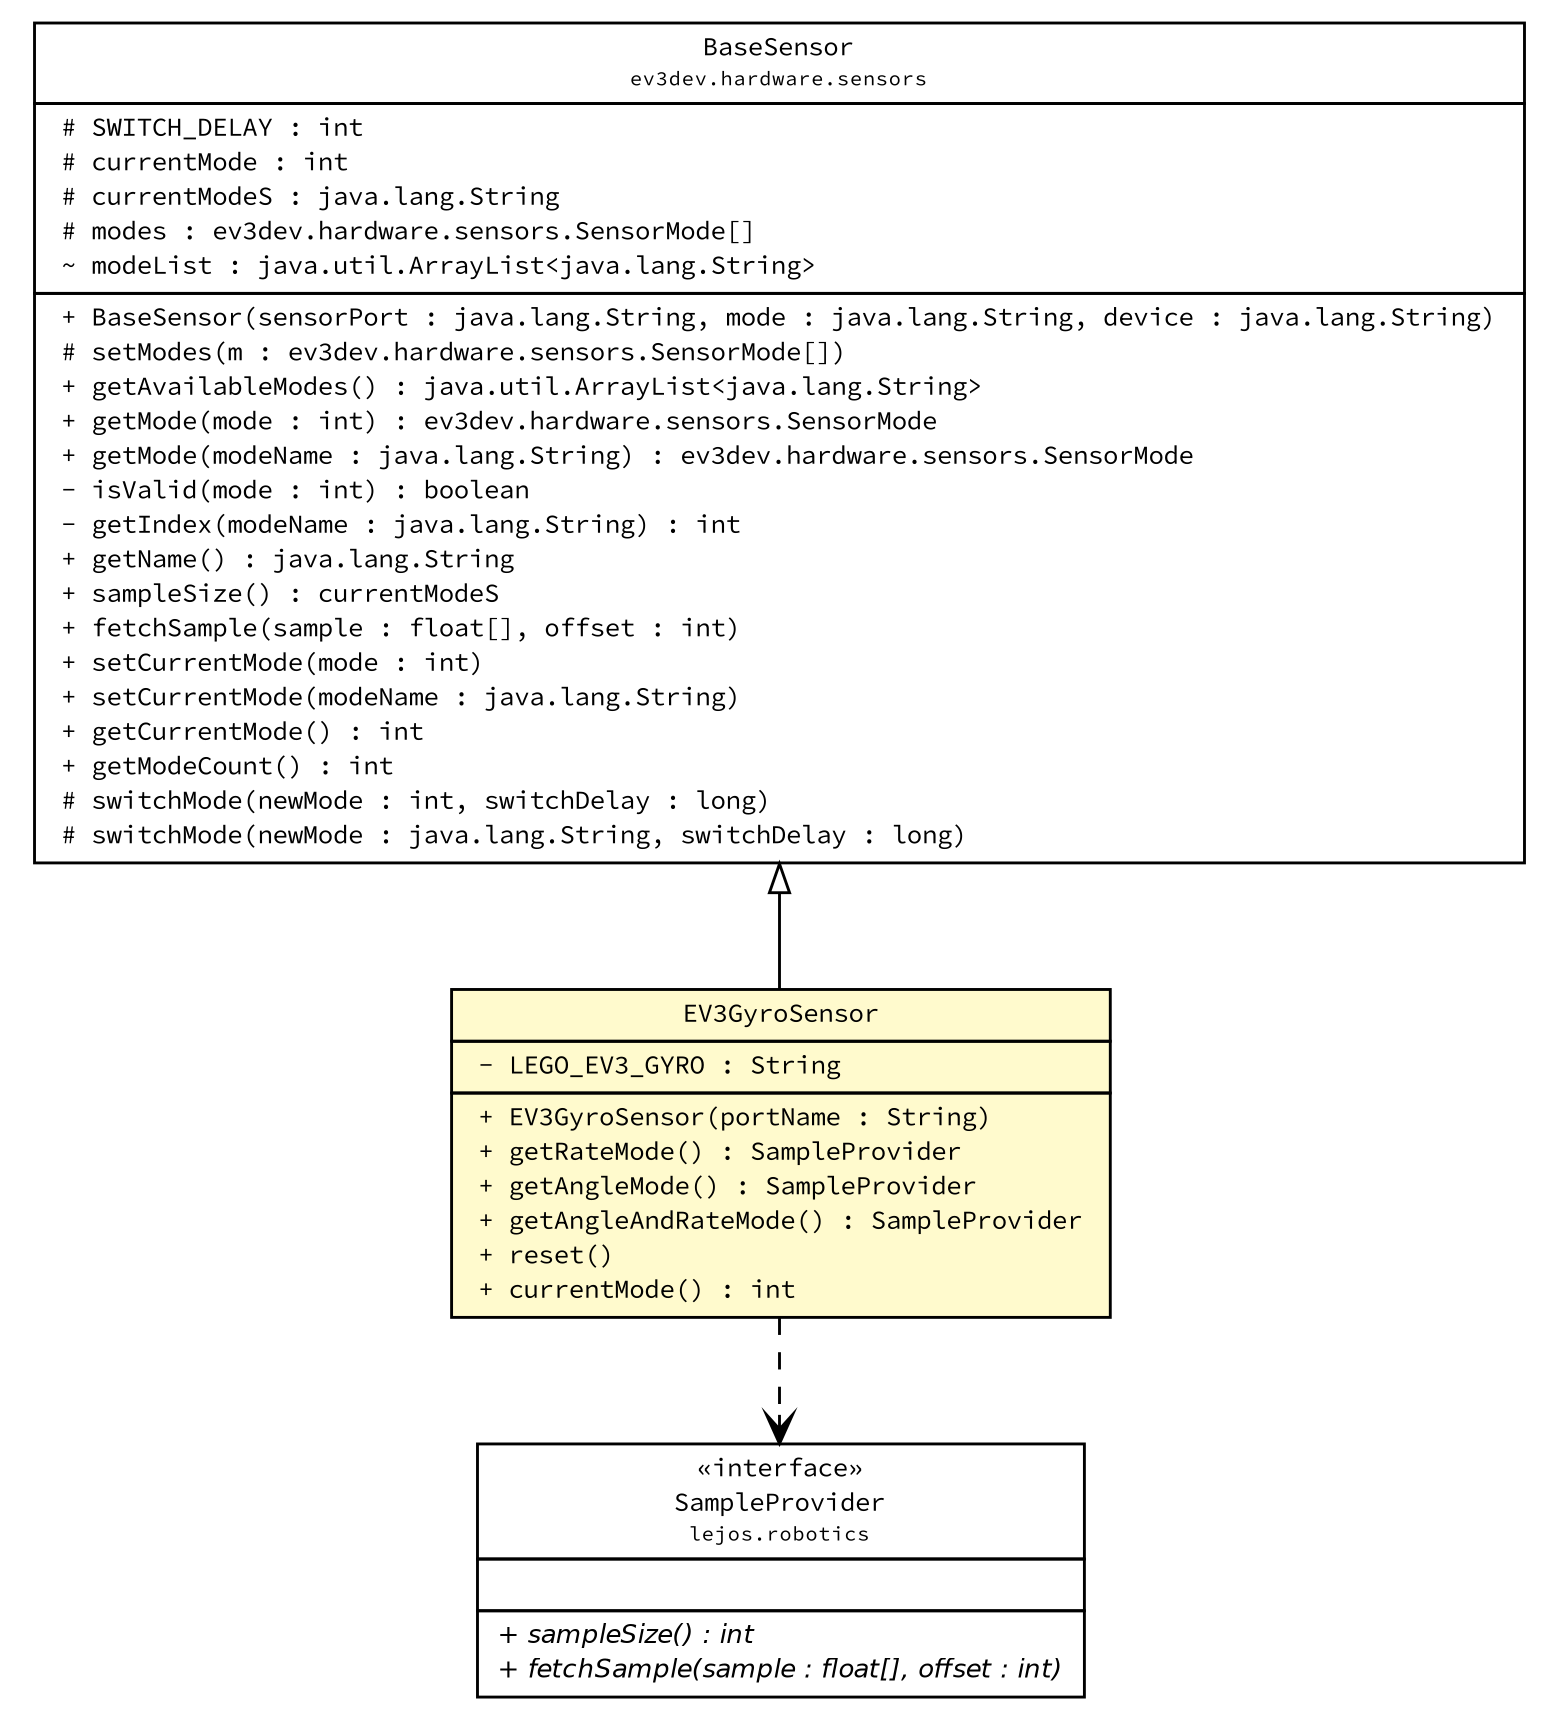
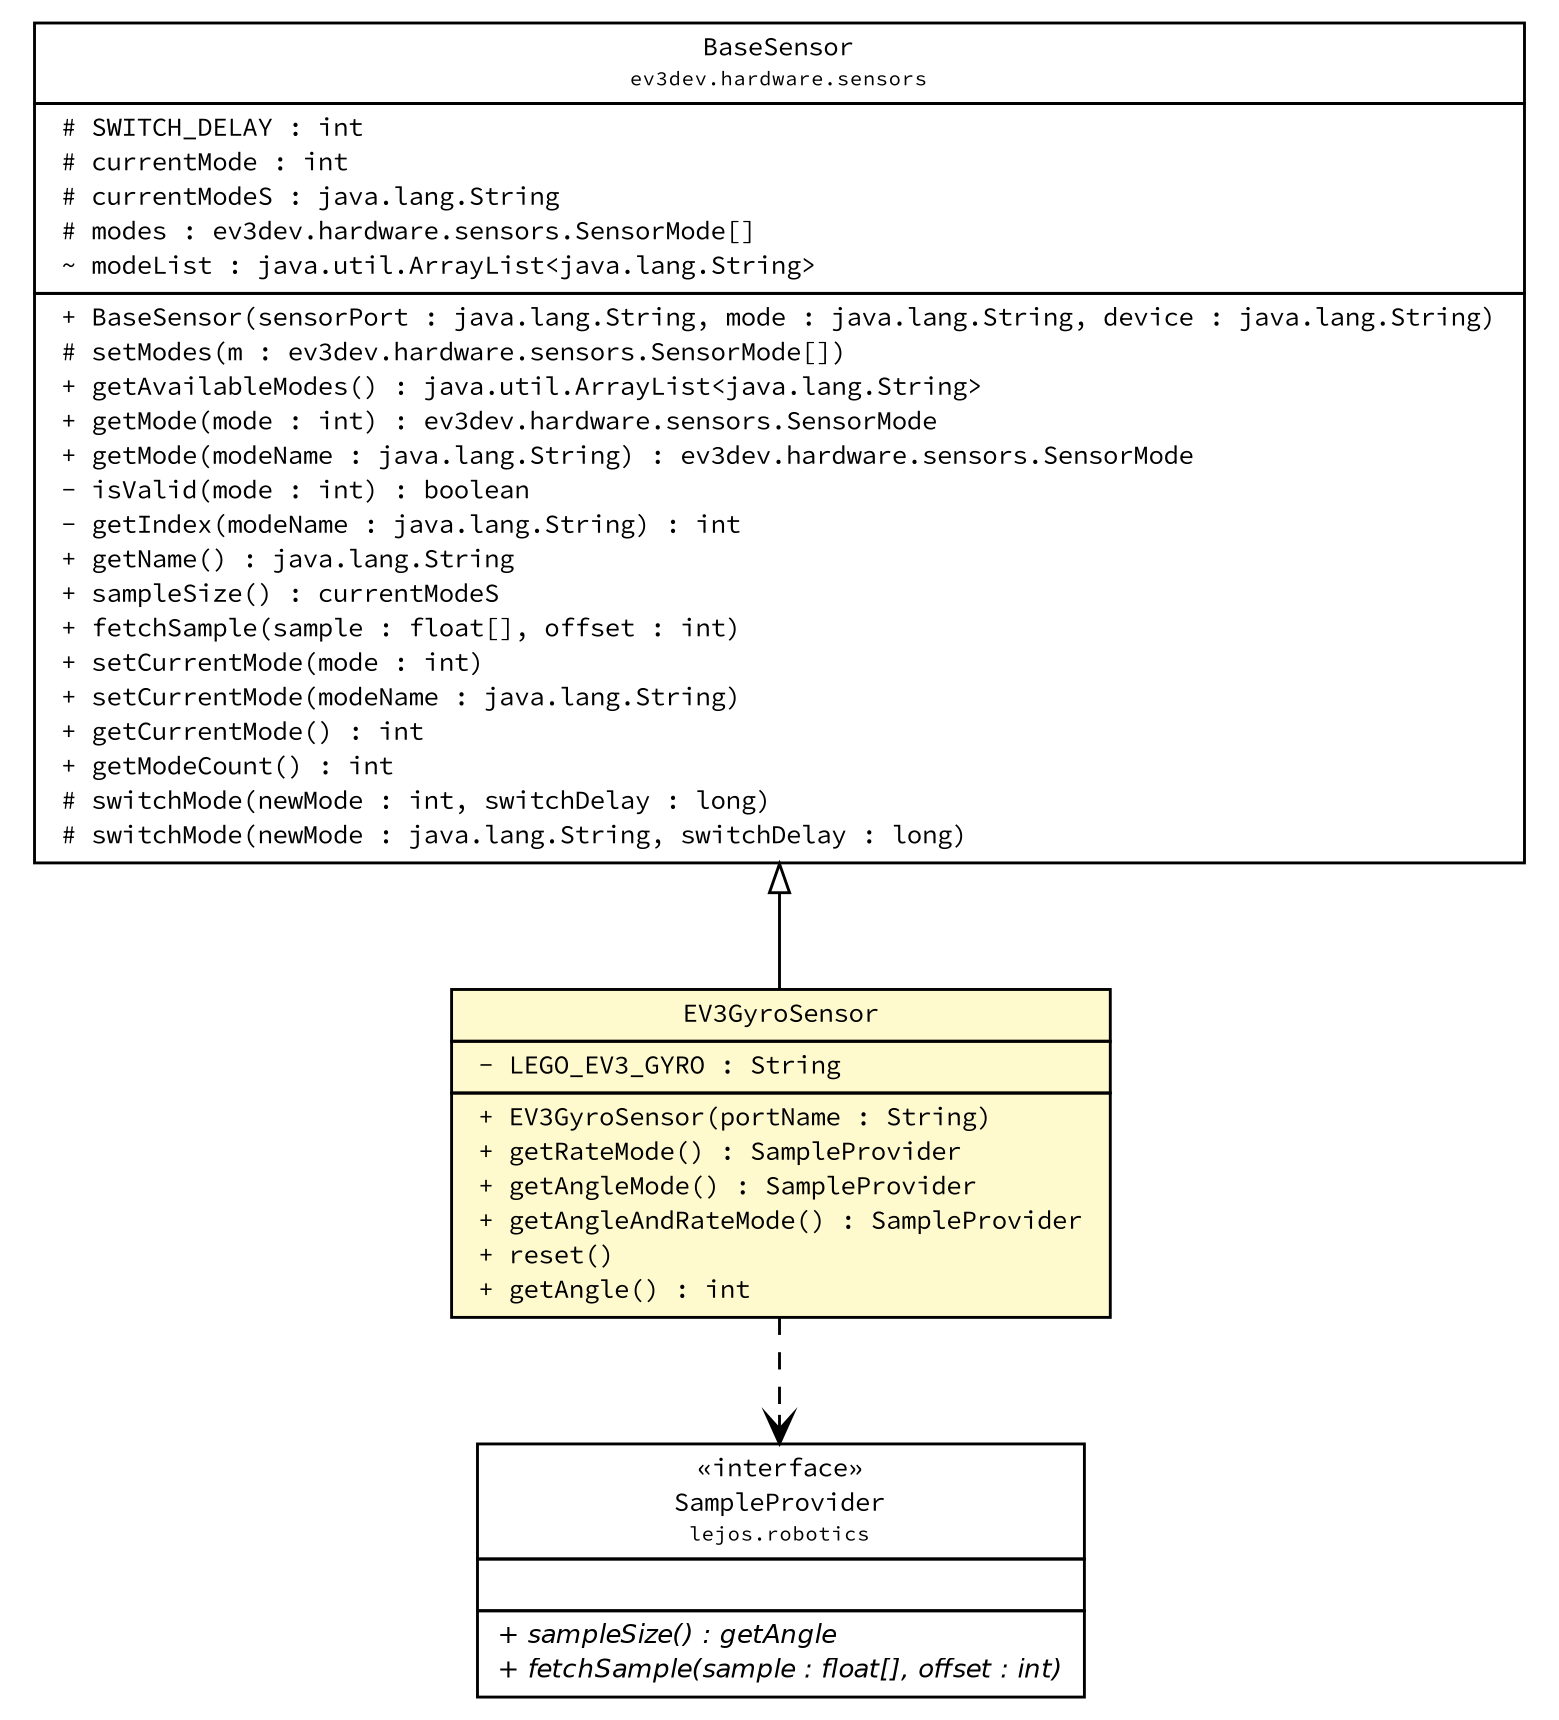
node "EV3GyroSensor": text "+ currentMode() : int" -> "+ getAngle() : int"
node "SampleProvider": text "+ sampleSize() : int" -> "+ sampleSize() : getAngle"
